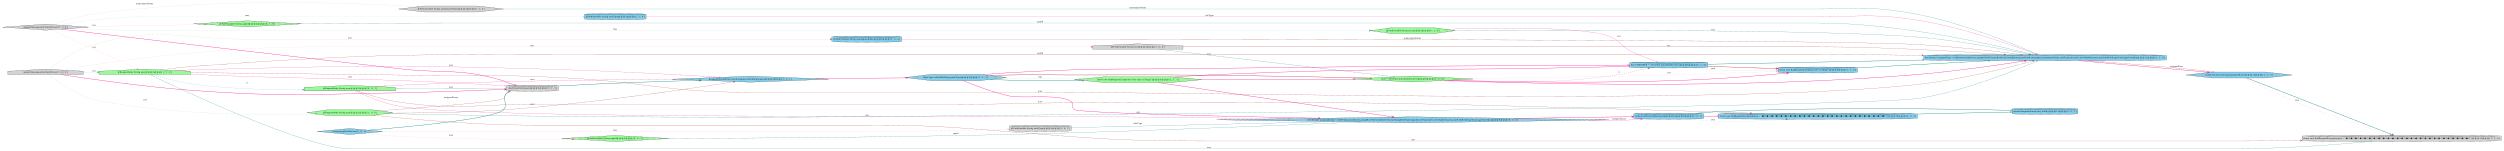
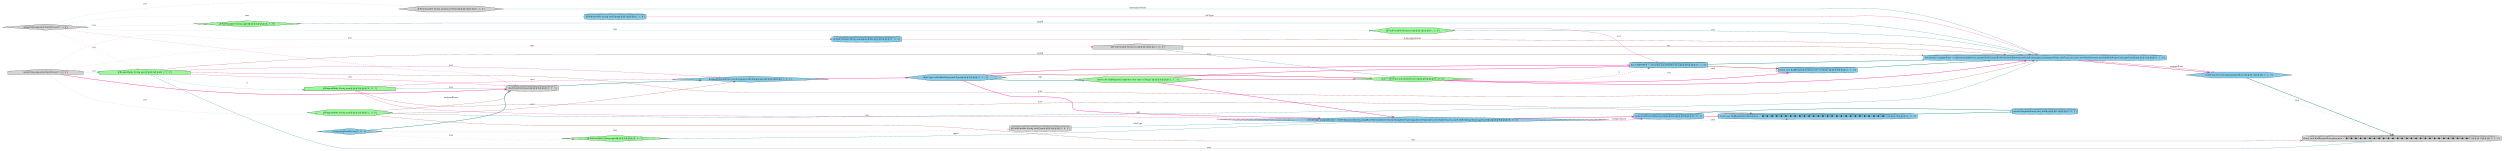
edge "assignNamespaceEnvRoleToUser['0', '1', '0']" -> "@PathVariable String namespaceName@@@2@@@['0', '1', '0']": label "namespaceName" -> "true"
edge "assignNamespaceEnvRoleToUser['0', '1', '0']" -> "checkUserExists(user)@@@3@@@['1', '1', '1']": style bold -> dashed
